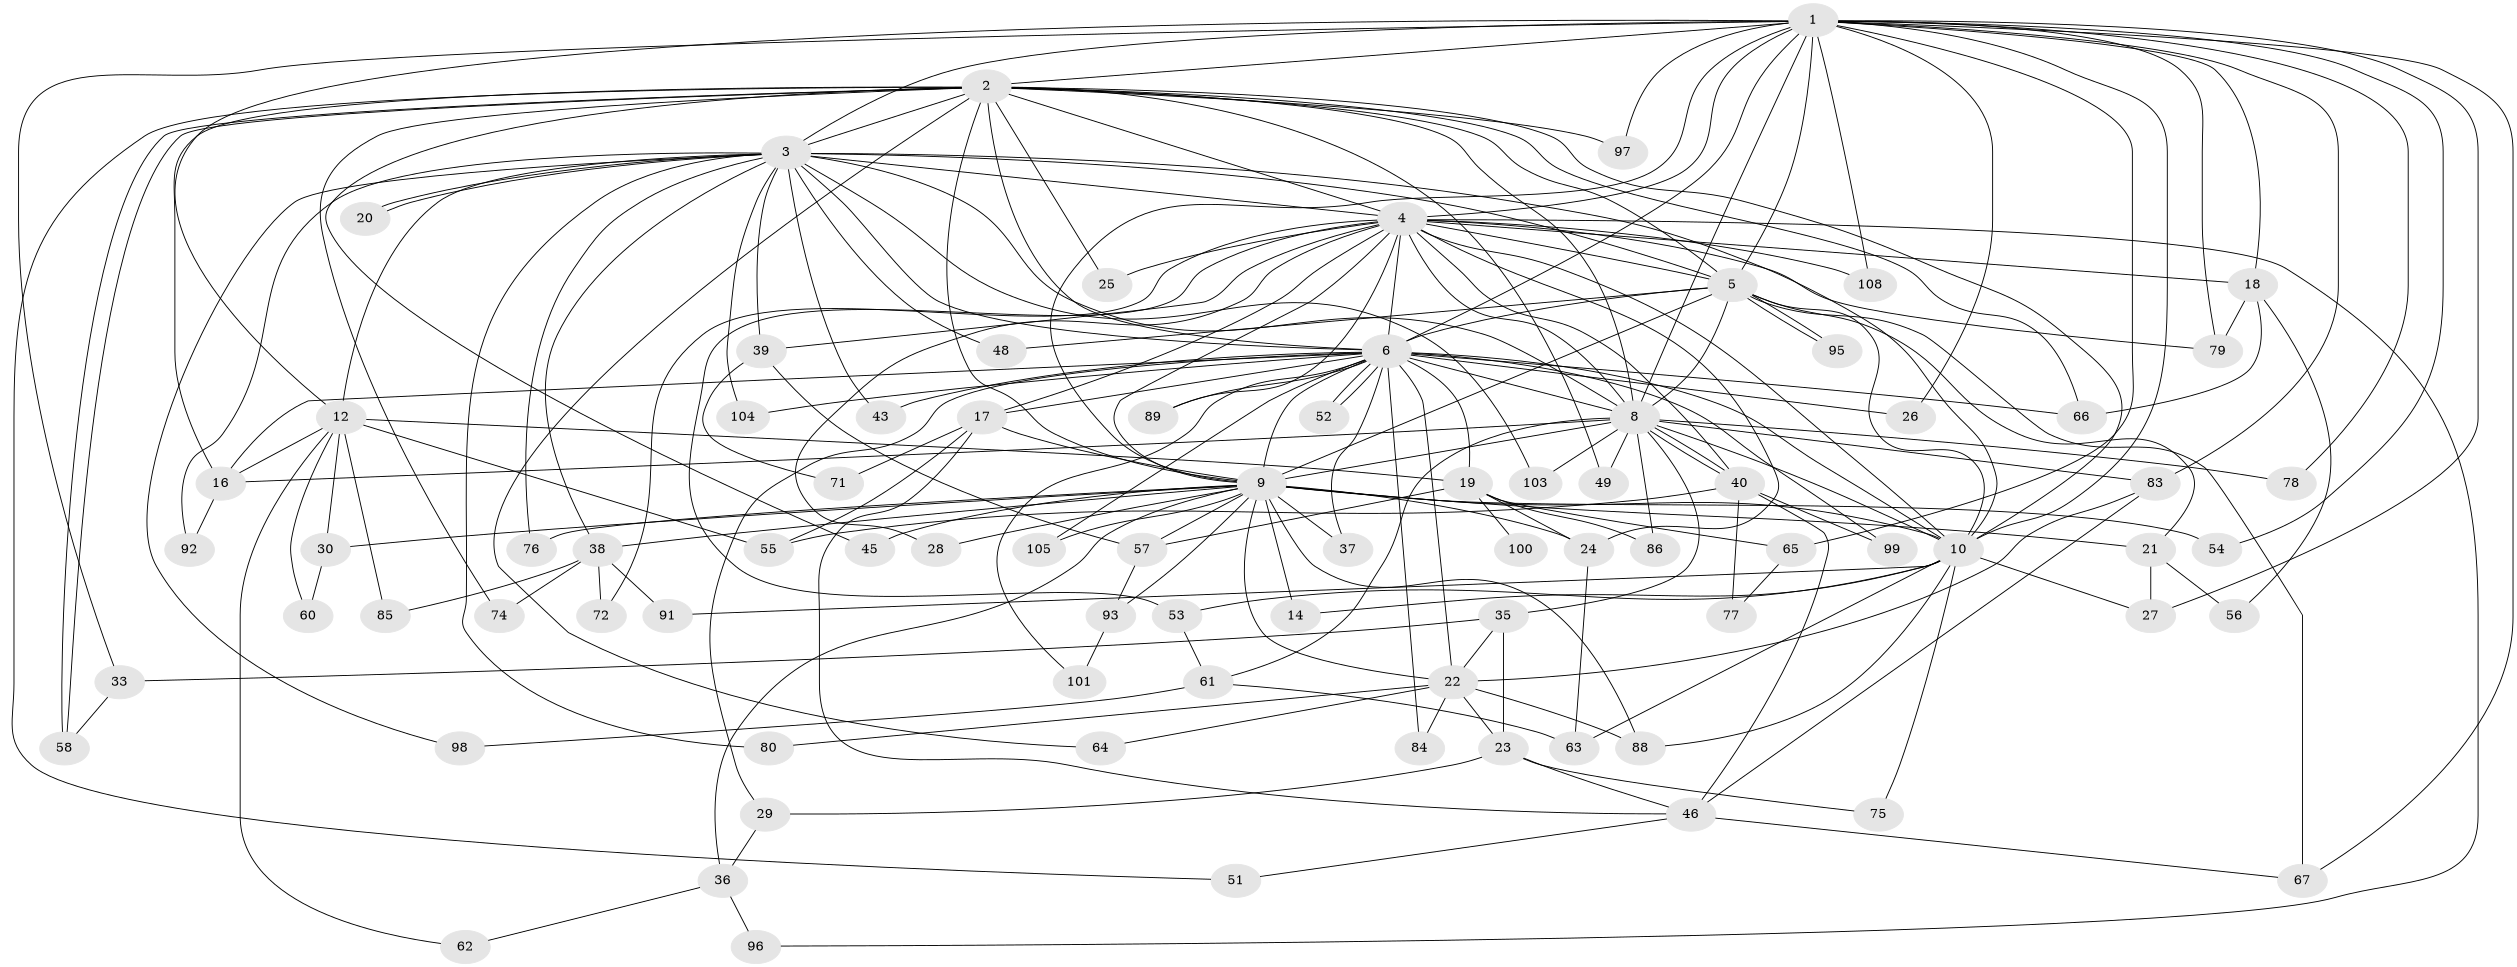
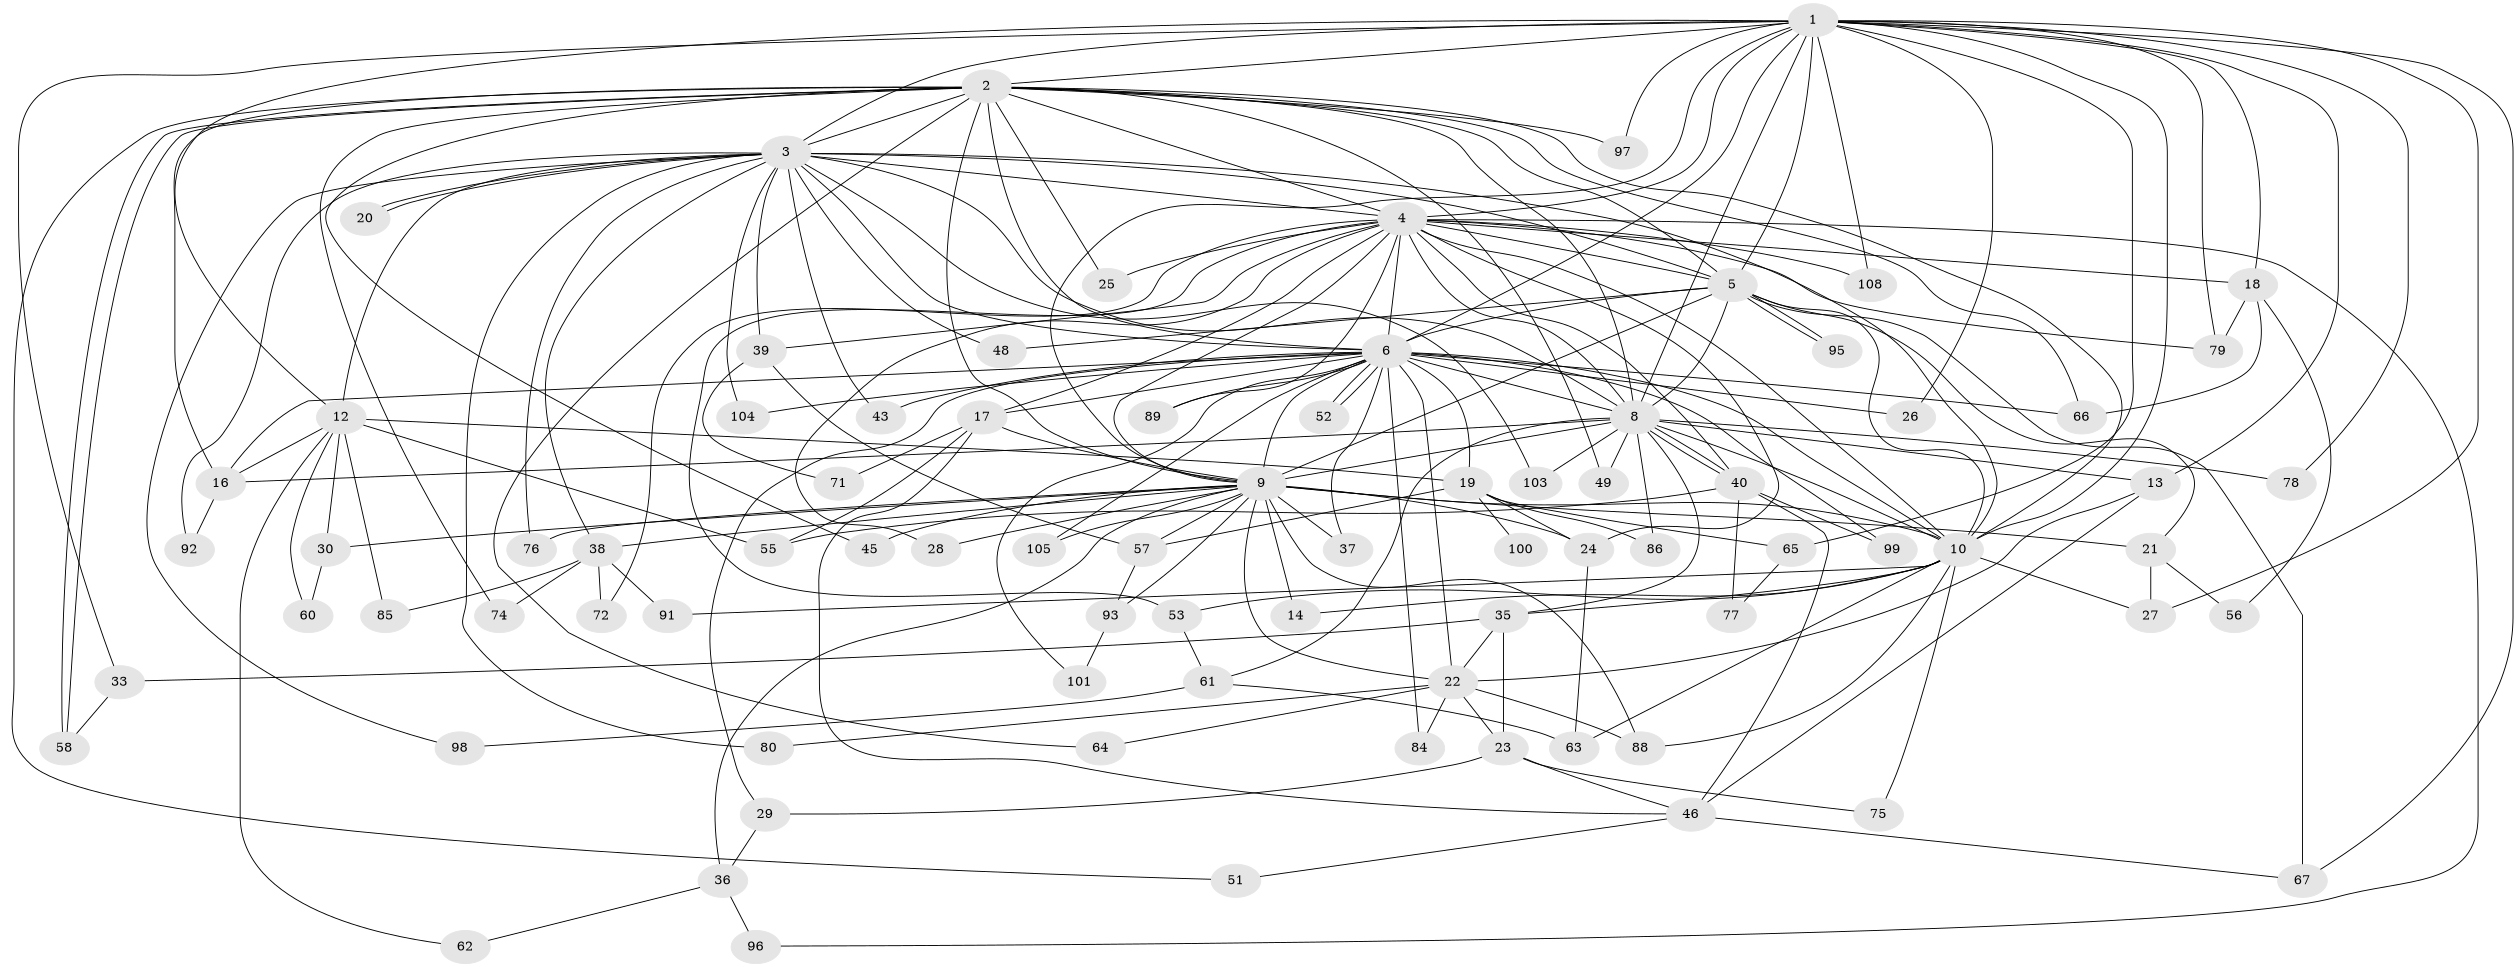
node "83": label "83" -> "13"
node "54": removed
edge "10" -- "35": added
